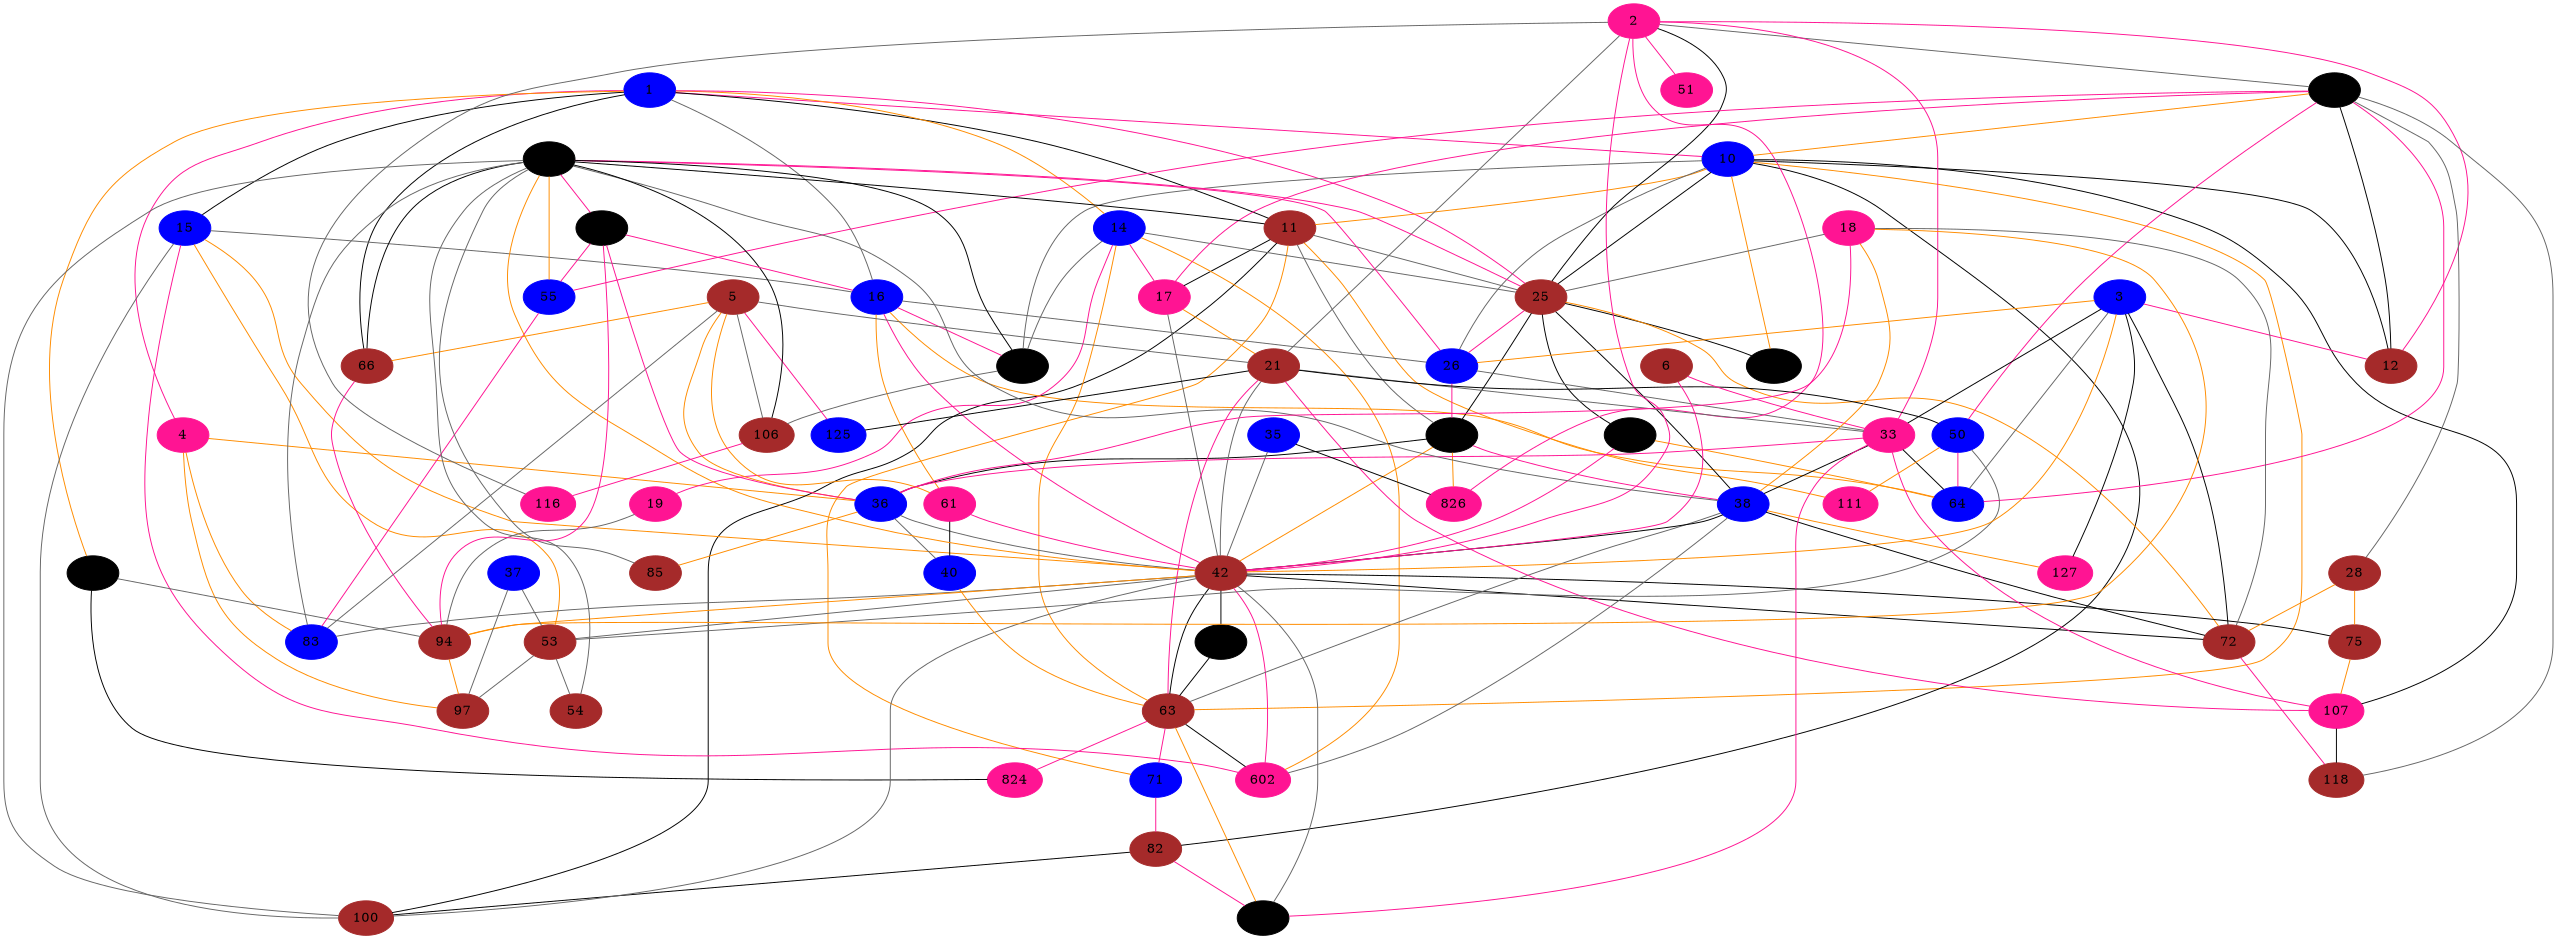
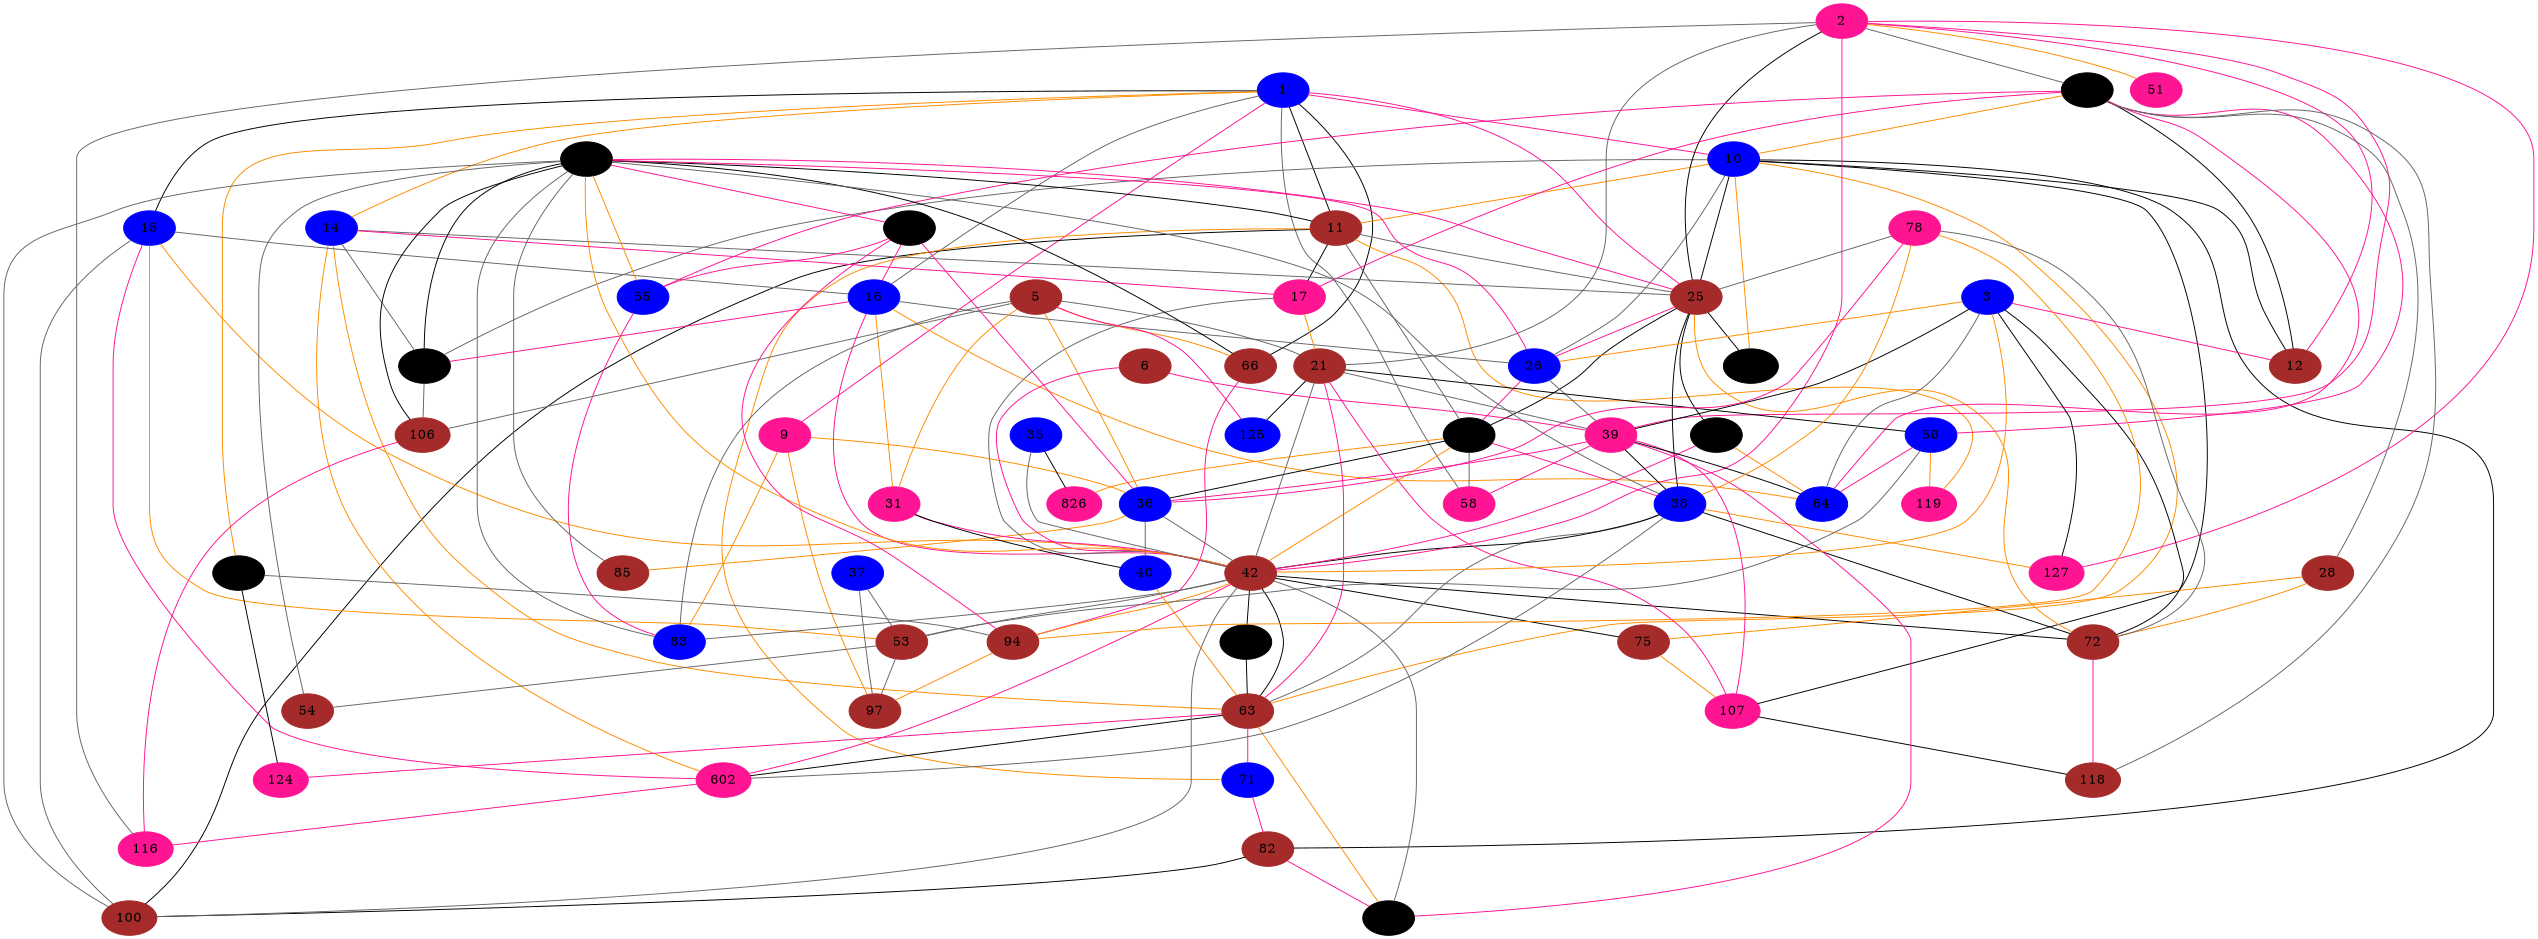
edge "2" -- "51": color deeppink -> darkorange
node "18": label "18" -> "78"
edge "2" -- "826": now "2" -- "127"
node "4": label "4" -> "9"
node "33": label "33" -> "39"
node "19": removed
node "61": label "61" -> "31"
node "58": added
node "111": label "111" -> "119"
node "824": label "824" -> "124"
edge "602" -- "116": added
